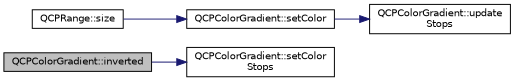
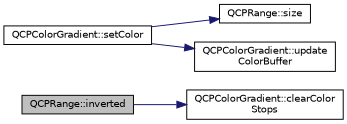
edge "QCPRange::size" -> "QCPColorGradient::setColor": reversed
node "QCPColorGradient::update Stops": label "QCPColorGradient::update Stops" -> "QCPColorGradient::update ColorBuffer"
node "QCPColorGradient::inverted": label "QCPColorGradient::inverted" -> "QCPRange::inverted"
node "QCPColorGradient::setColor Stops": label "QCPColorGradient::setColor Stops" -> "QCPColorGradient::clearColor Stops"
